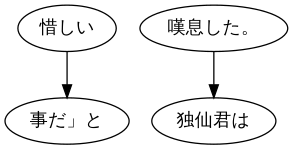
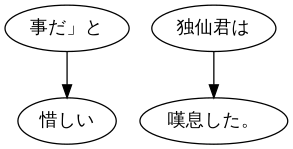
edge "惜しい" -> "事だ」と": reversed
edge "嘆息した。" -> "独仙君は": reversed
